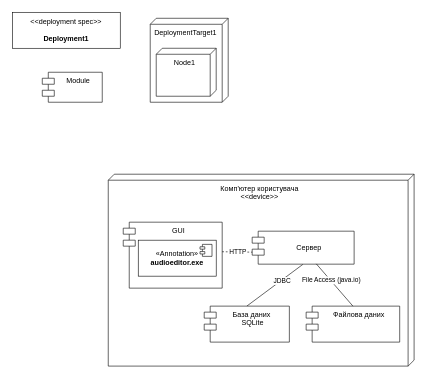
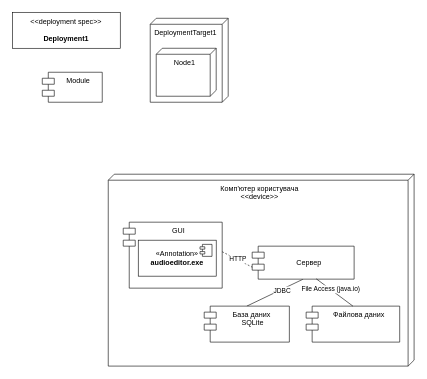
node "Сервер": moved (303, 248) -> (303, 263)
